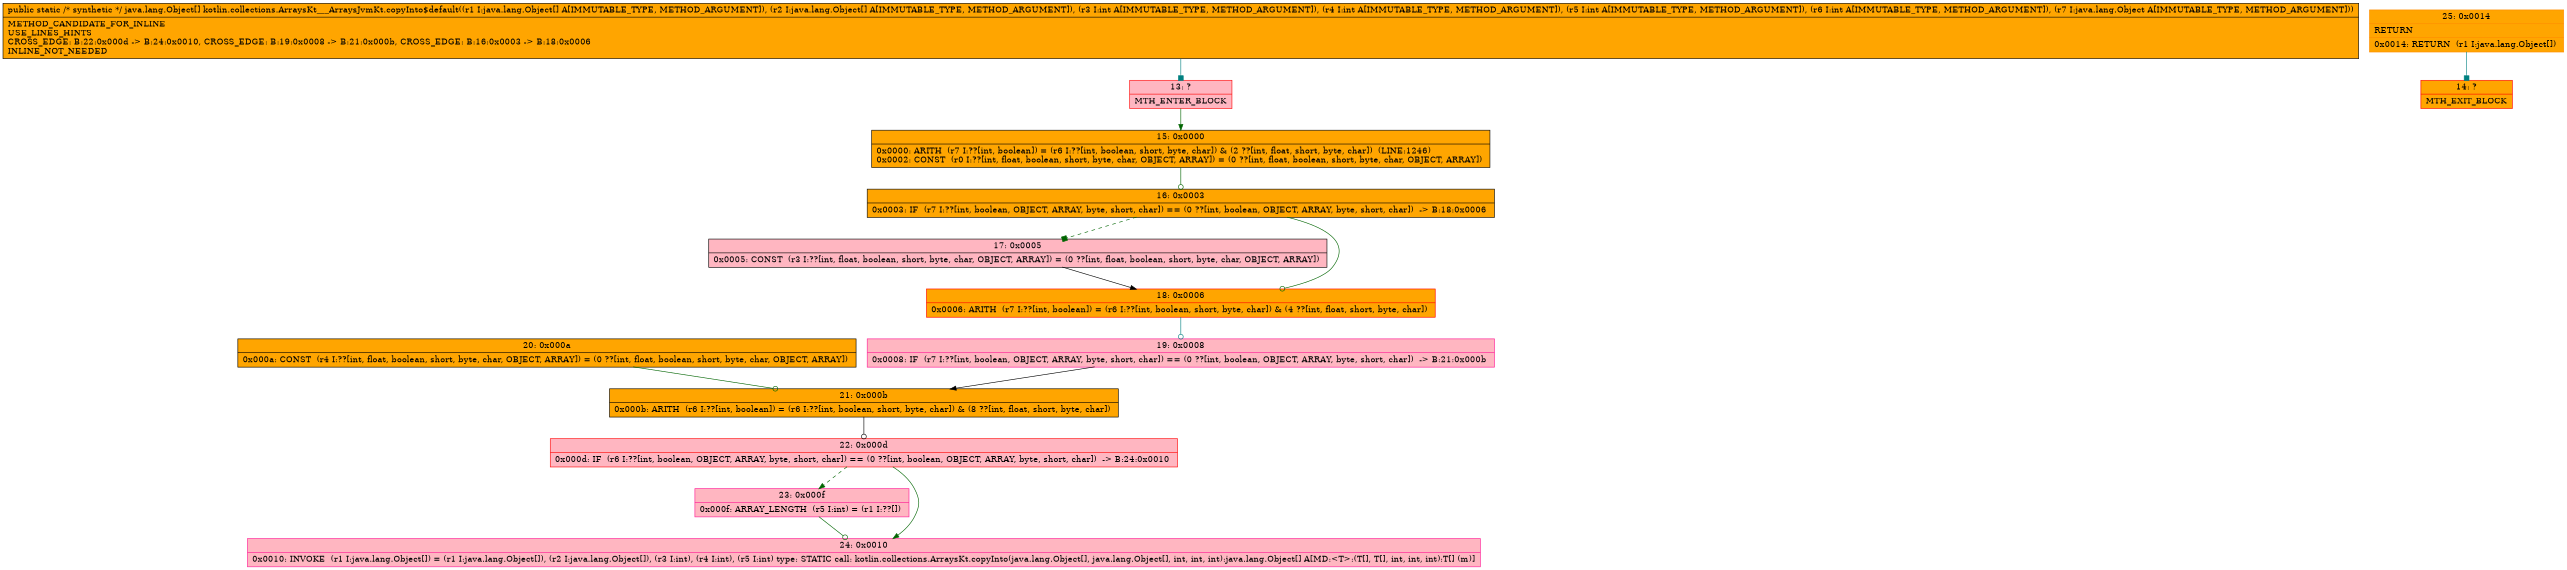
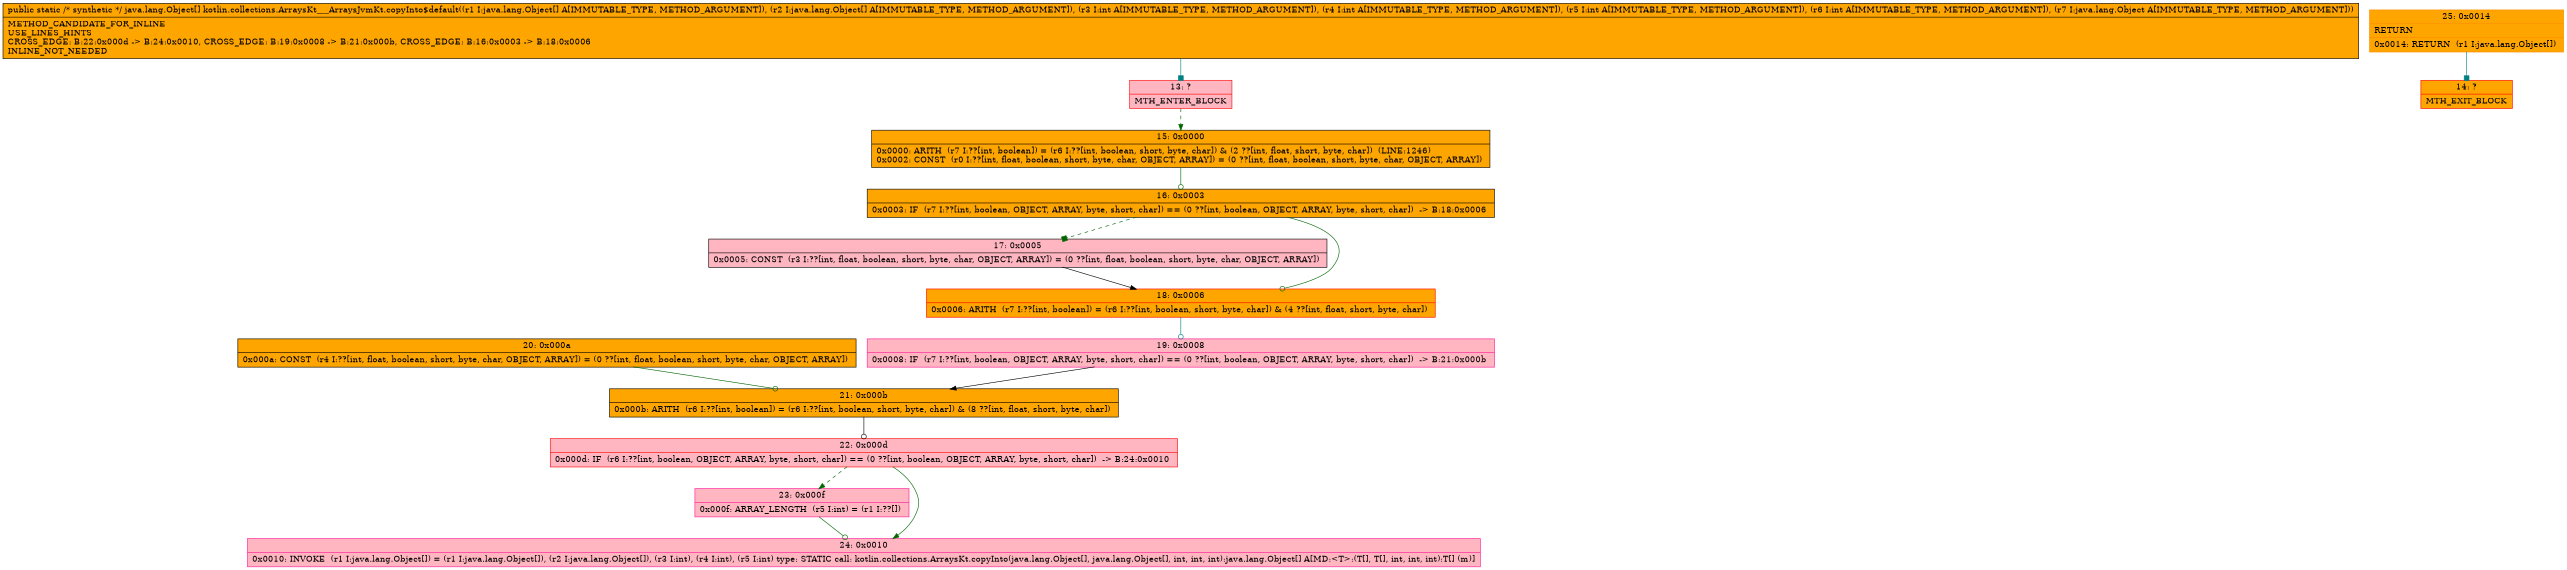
edge "13: ?" -> "15: 0x0000": style solid -> dashed
